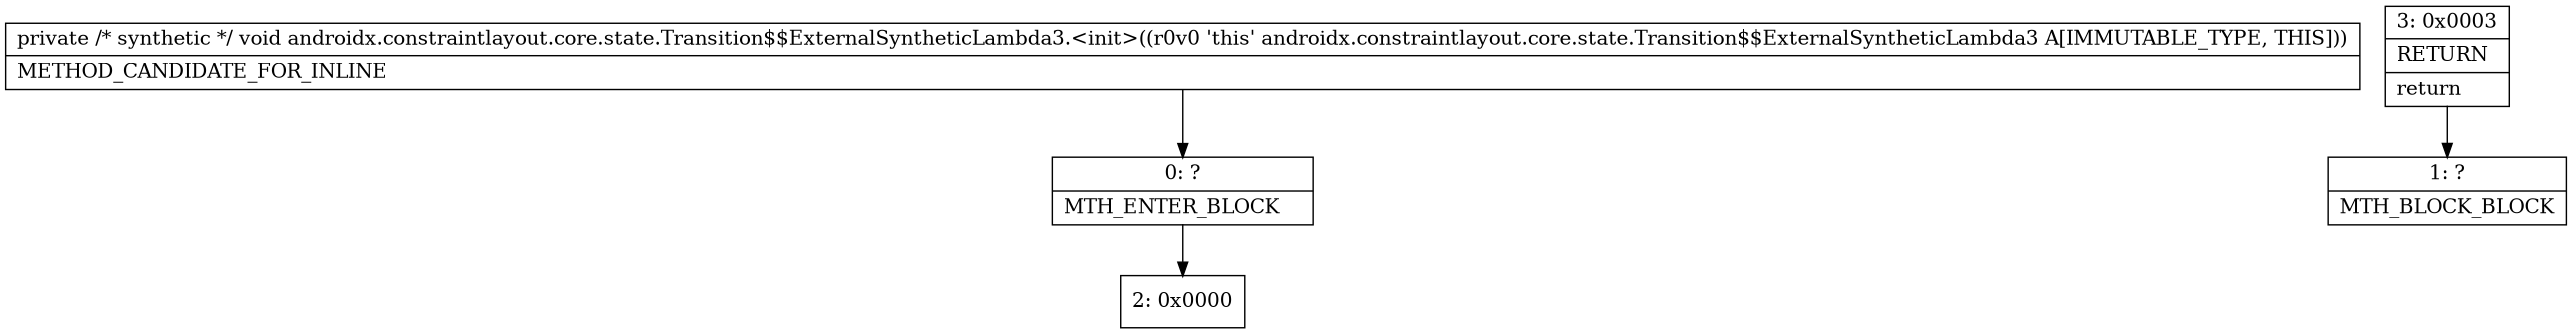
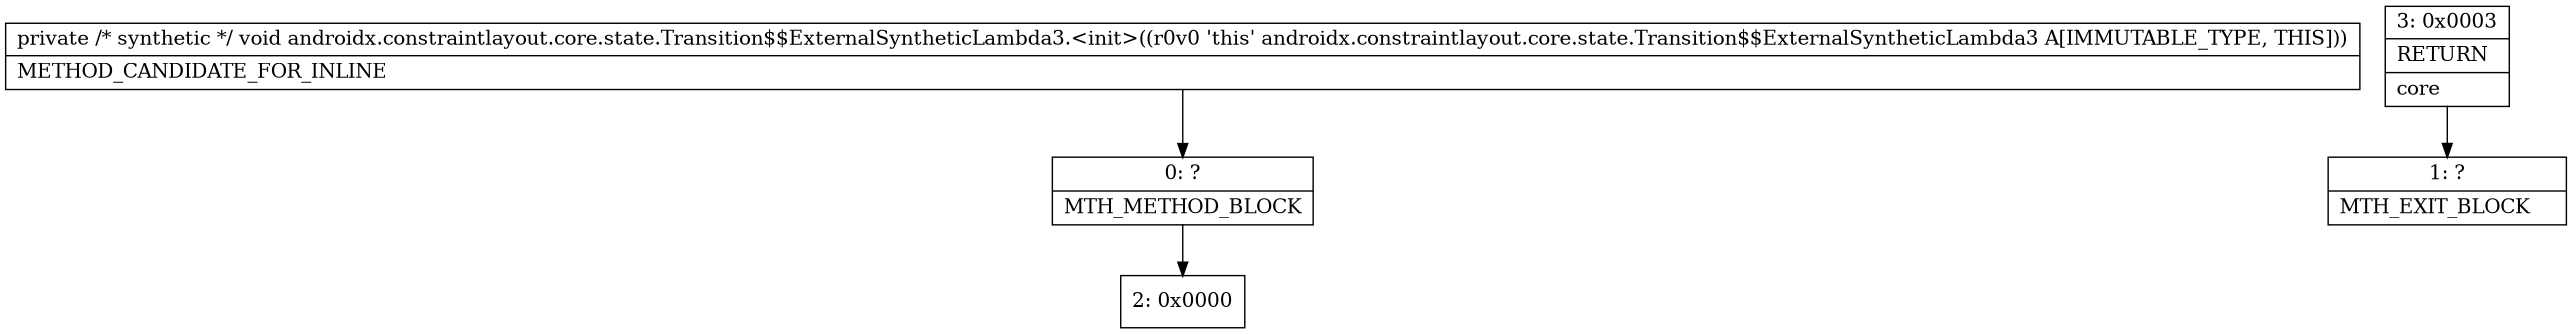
node "3: 0x0003": text "return" -> "core"
node "0: ?": text "MTH_ENTER_BLOCK" -> "MTH_METHOD_BLOCK"
node "1: ?": text "MTH_BLOCK_BLOCK" -> "MTH_EXIT_BLOCK"
